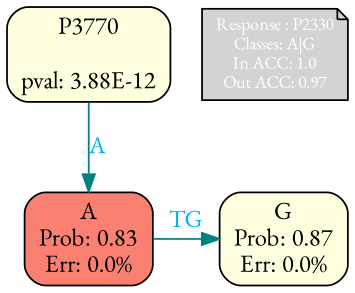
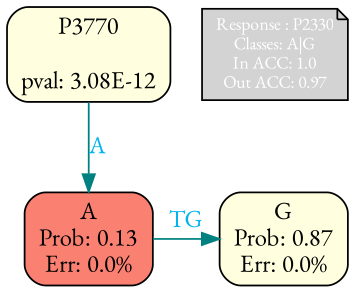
node "P3770 pval: 3.88E-12": label "P3770 pval: 3.88E-12" -> "P3770 pval: 3.08E-12"
node "A Prob: 0.83 Err: 0.0%": label "A Prob: 0.83 Err: 0.0%" -> "A Prob: 0.13 Err: 0.0%"
